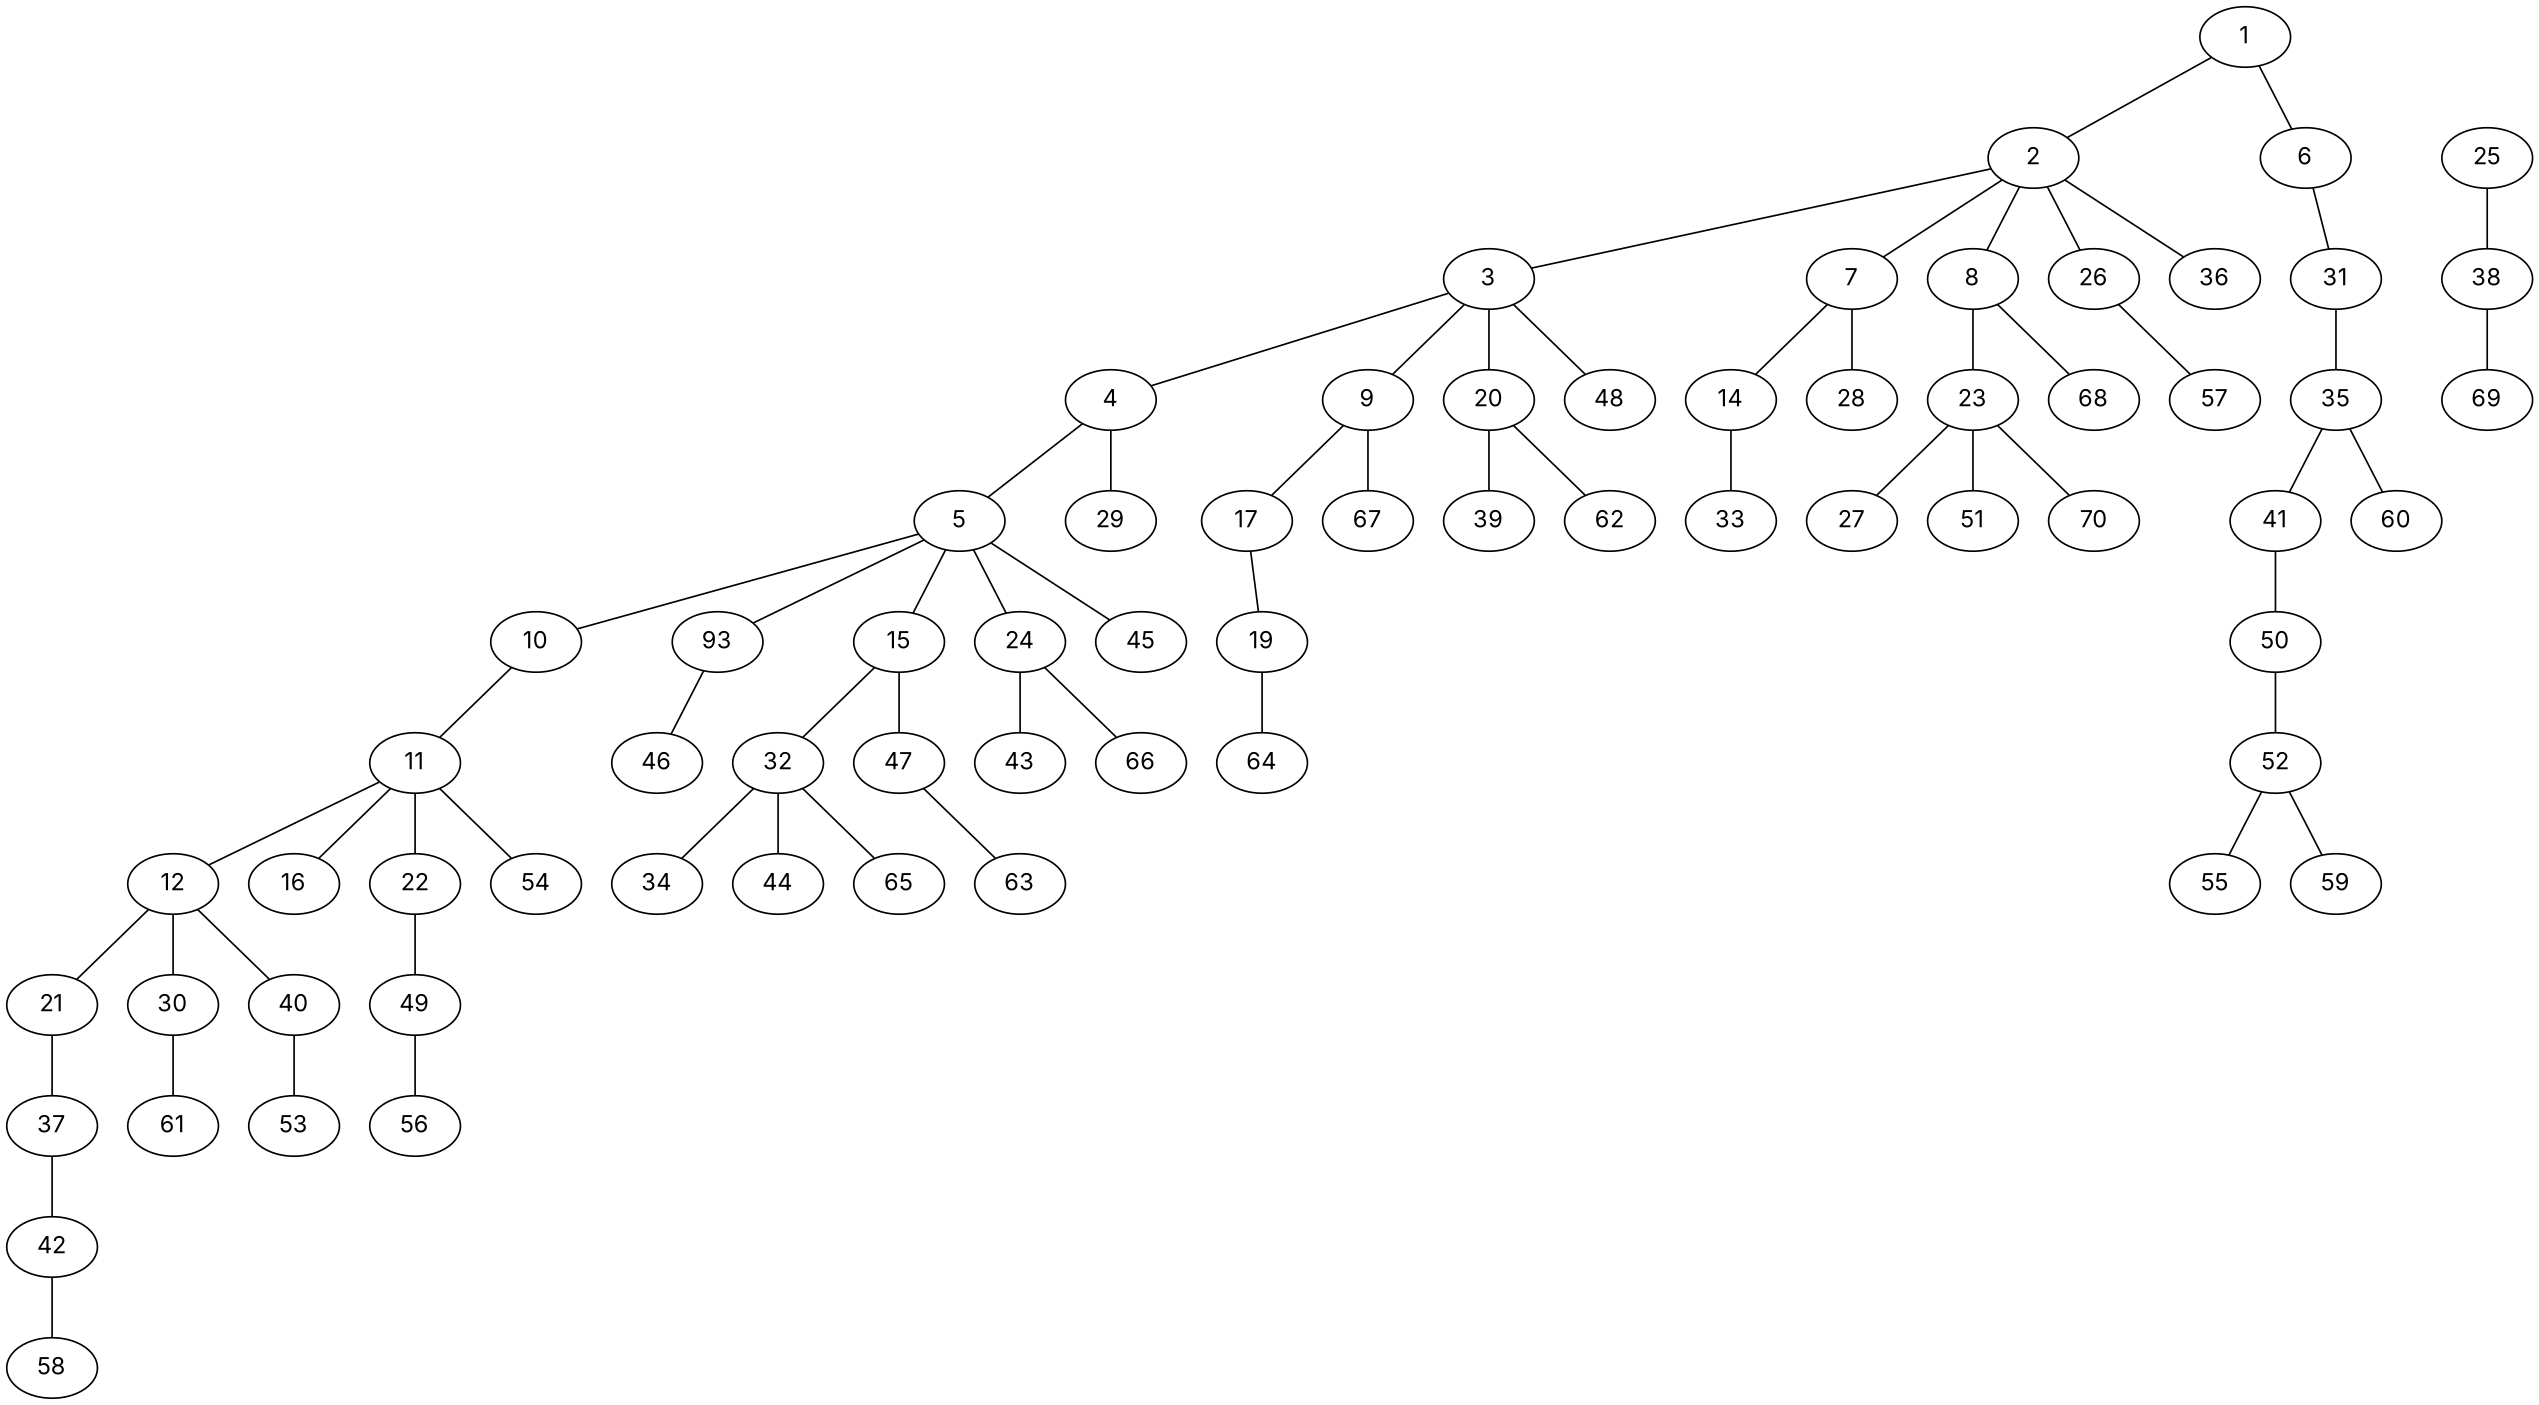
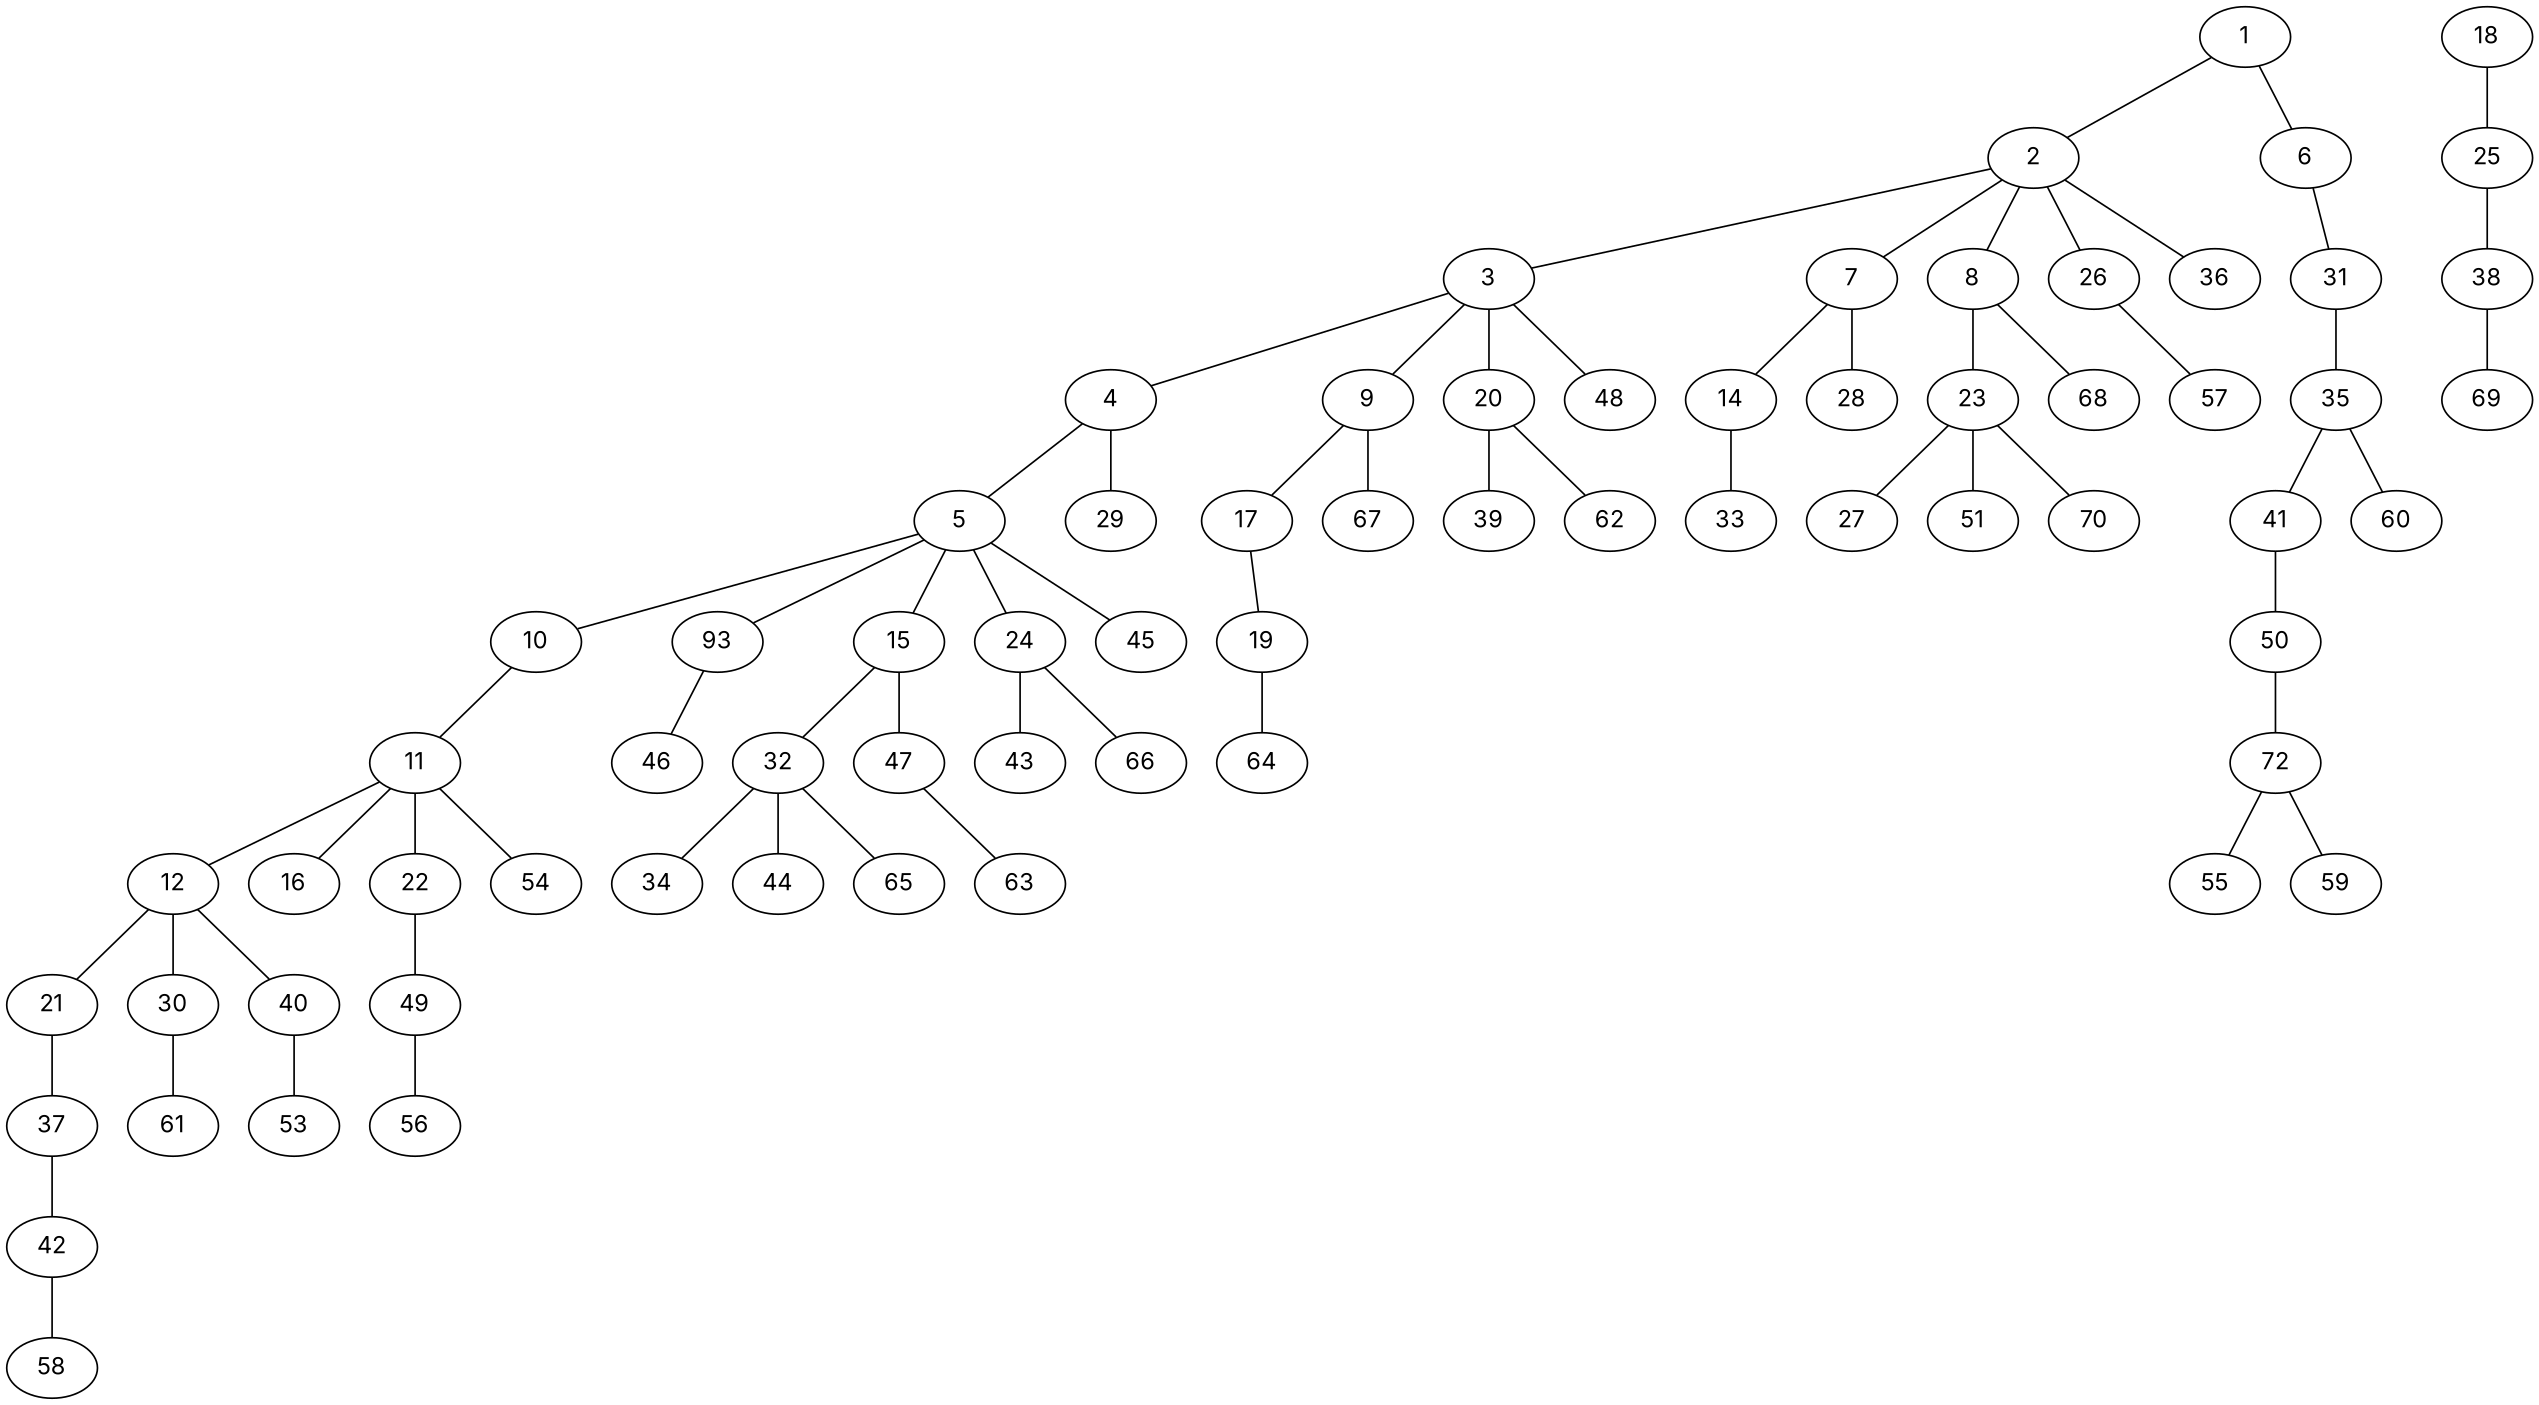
node "18": added
node "52": label "52" -> "72"
